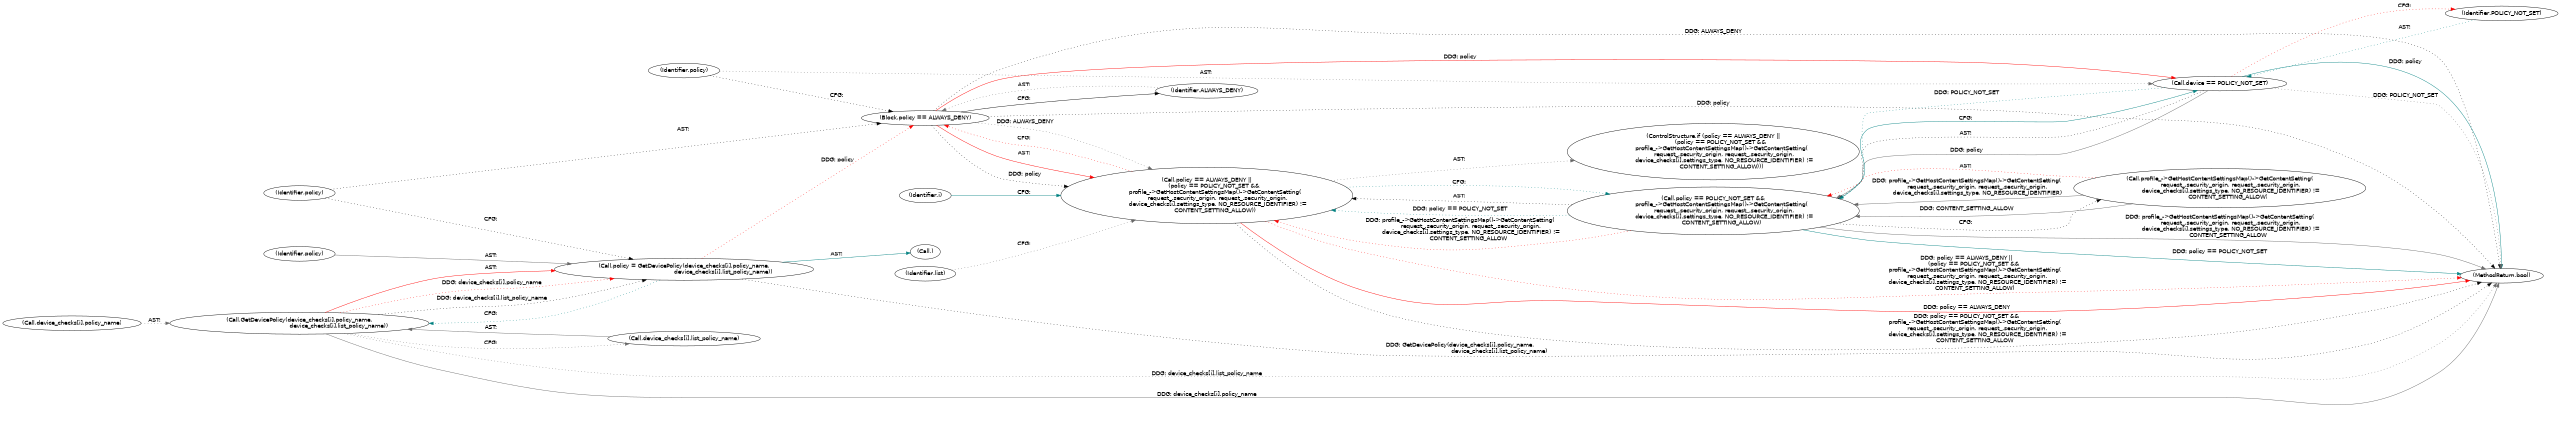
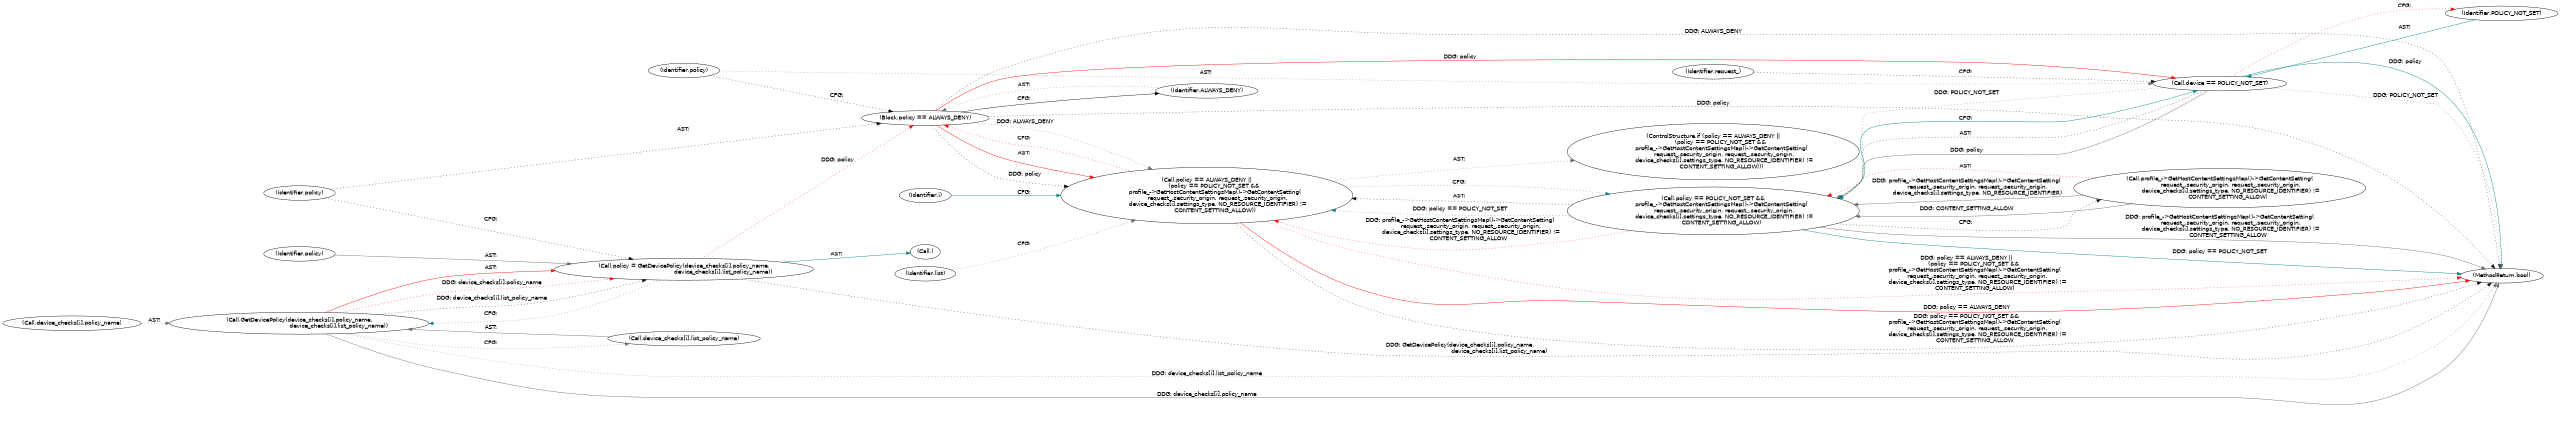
edge "(Identifier,POLICY_NOT_SET)" -> "(Call,device == POLICY_NOT_SET)": style dotted -> solid
node "(Identifier,request_)": added
